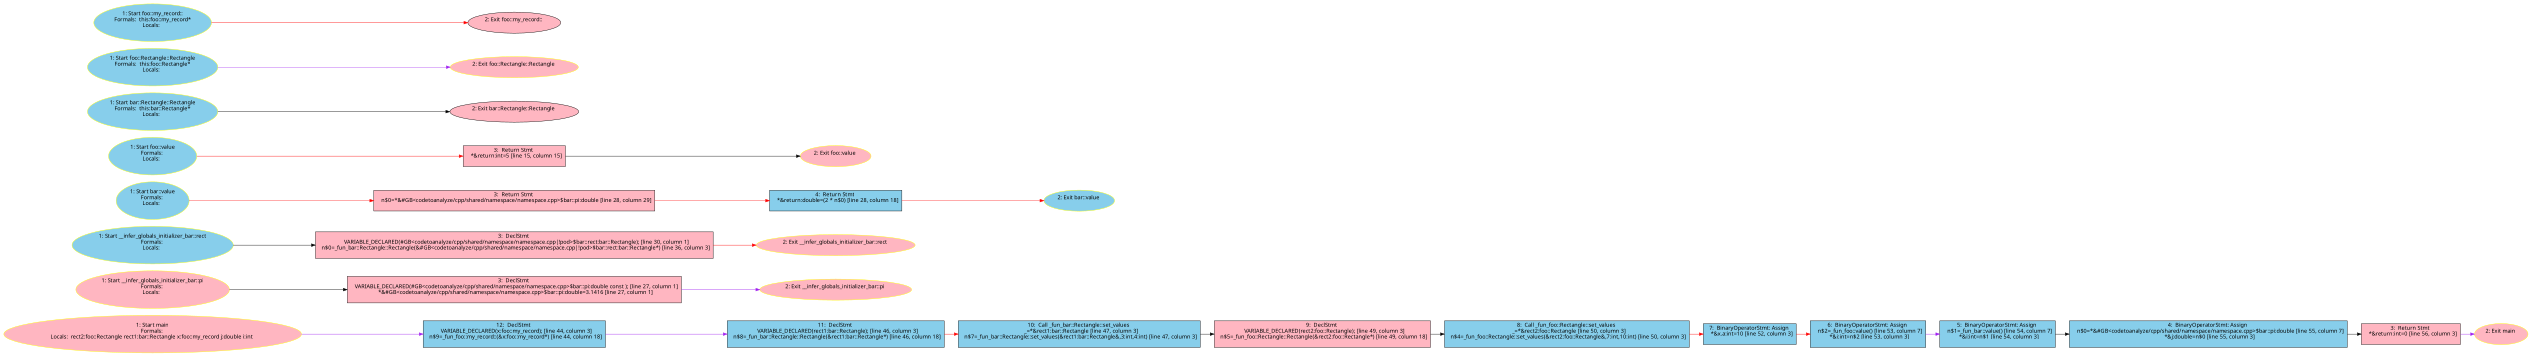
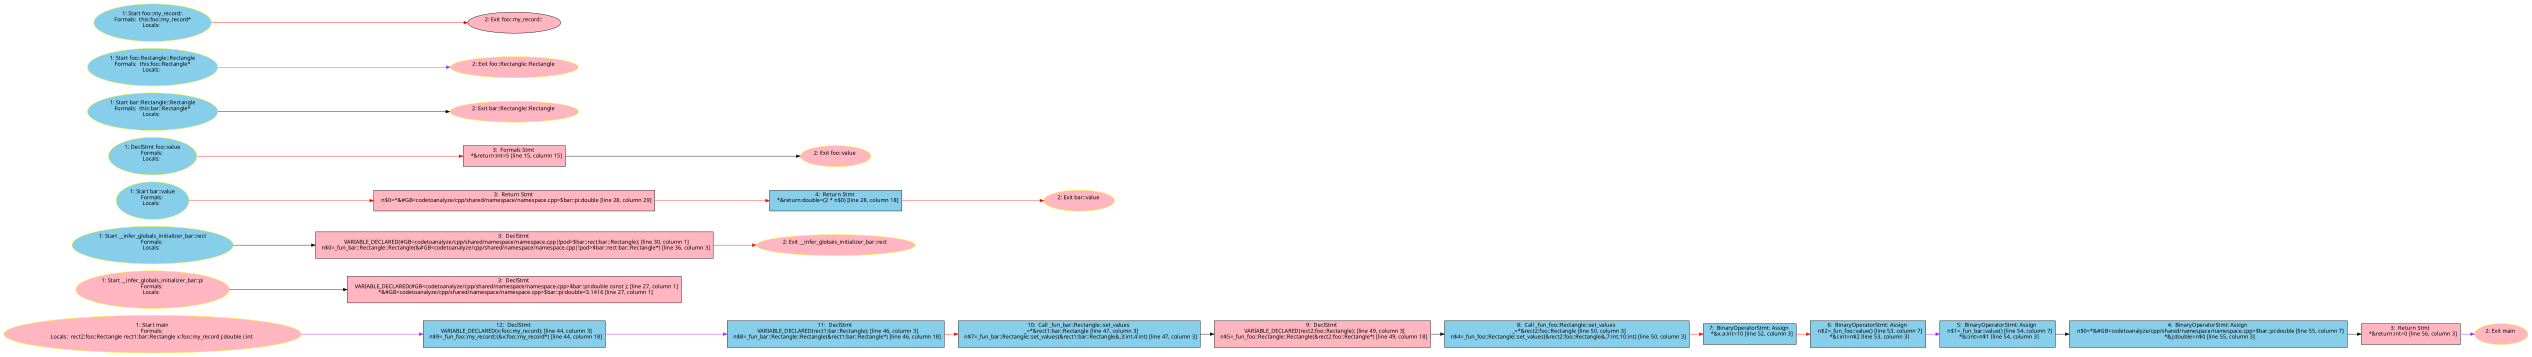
node "2: Exit bar::Rectangle::Rectangle": color black -> yellow
node "1: Start foo::value Formals: Locals:": label "1: Start foo::value Formals: Locals:" -> "1: DeclStmt foo::value Formals: Locals:"
node "3:  Return Stmt *&return:int=5 [line 15, column 15]": label "3:  Return Stmt *&return:int=5 [line 15, column 15]" -> "3:  Formals Stmt *&return:int=5 [line 15, column 15]"
node "2: Exit bar::value": fillcolor skyblue -> lightpink
node "2: Exit __infer_globals_initializer_bar::pi": removed
